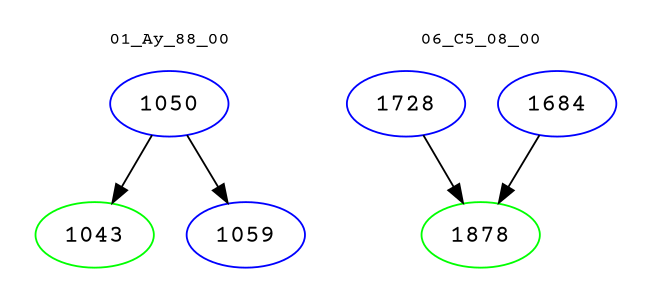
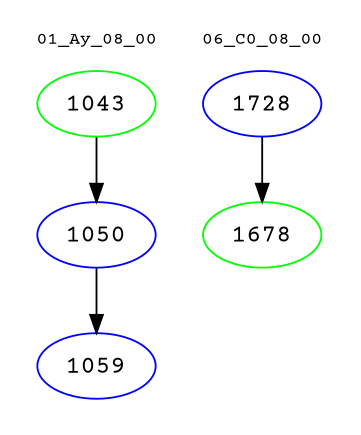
cluster "01_Ay_88_00": label "01_Ay_88_00" -> "01_Ay_08_00"
cluster "06_C5_08_00": label "06_C5_08_00" -> "06_C0_08_00"
node "1684": removed
edge "1050" -> "1043": reversed
node "1878": label "1878" -> "1678"
